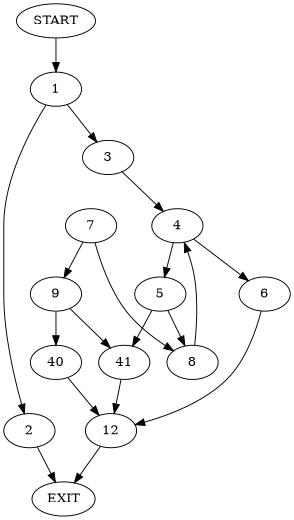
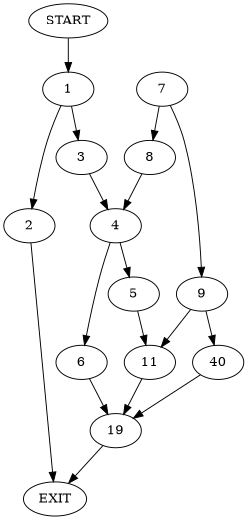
edge "5" -> "8": removed
node "41": label "41" -> "11"
node "12": label "12" -> "19"
